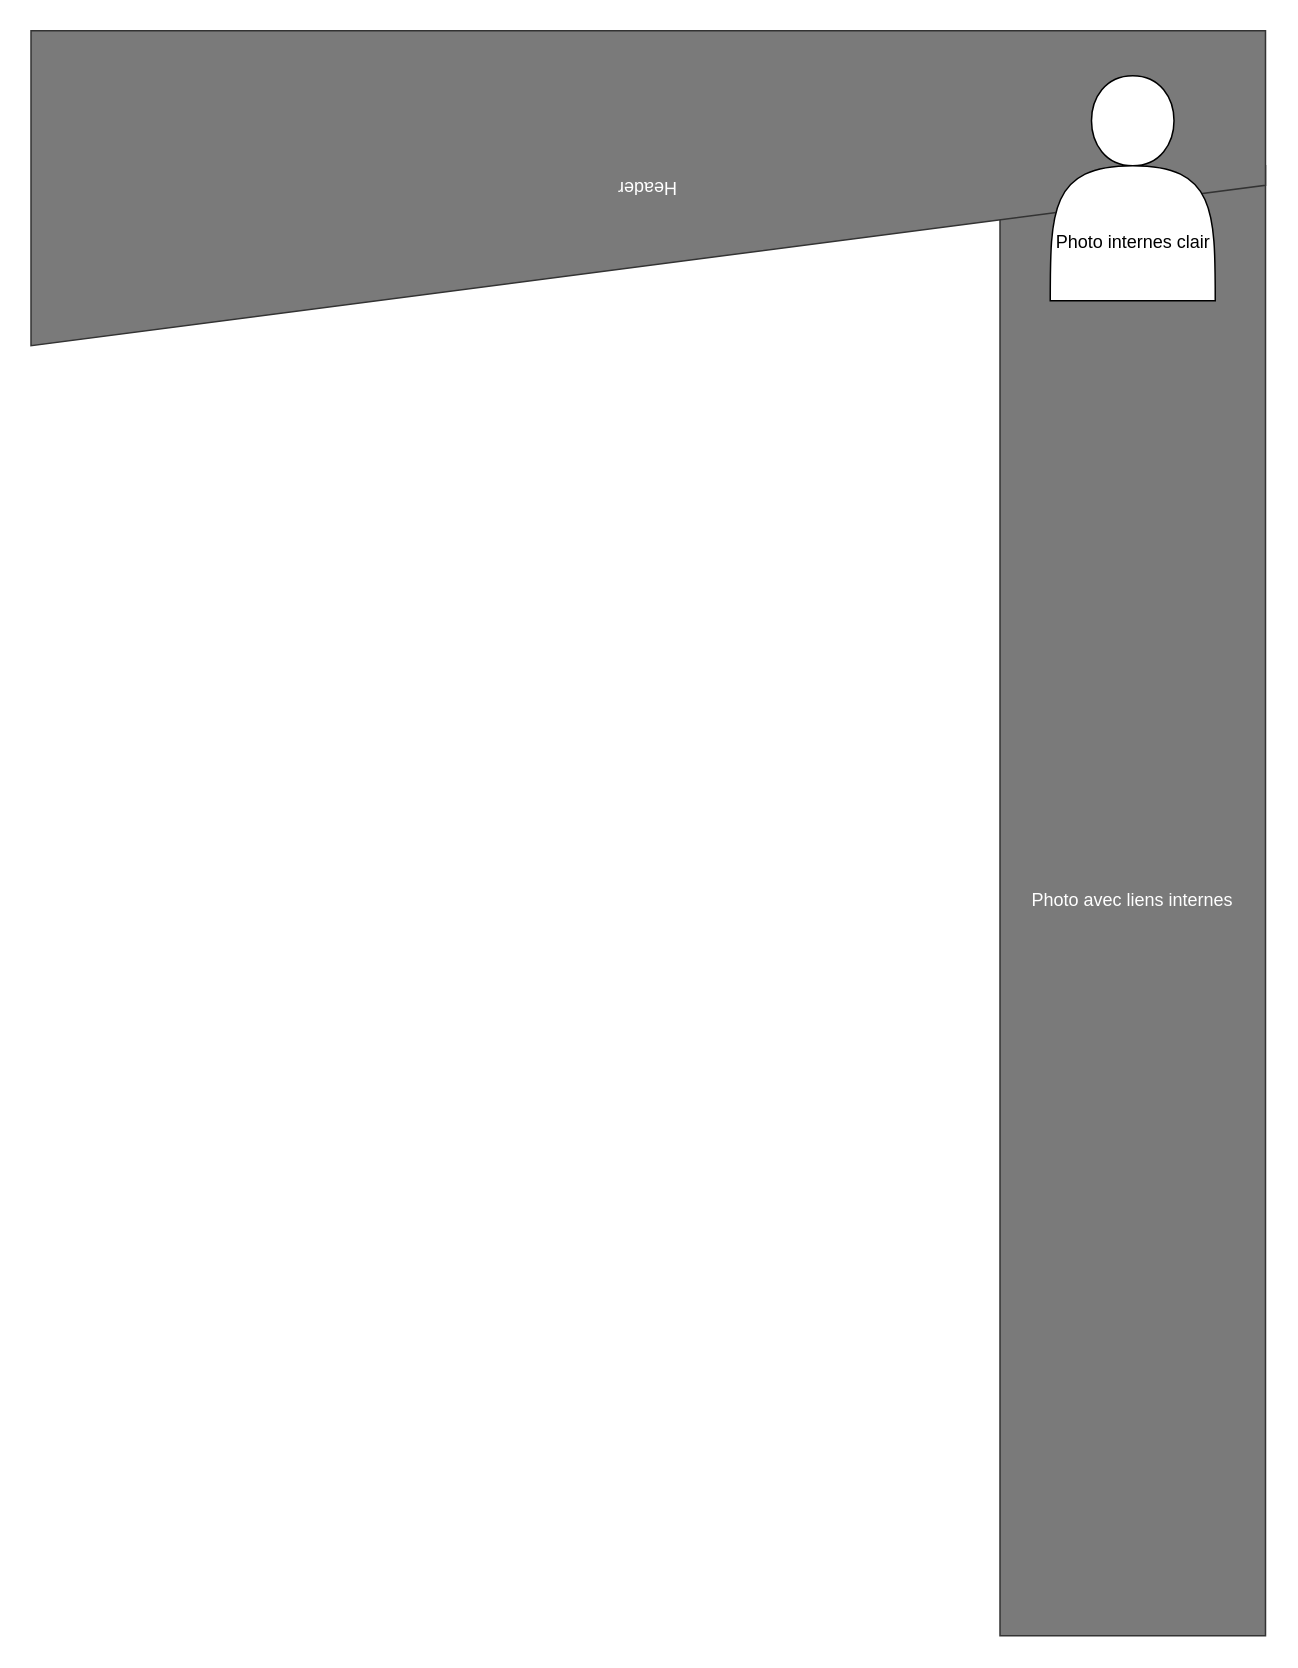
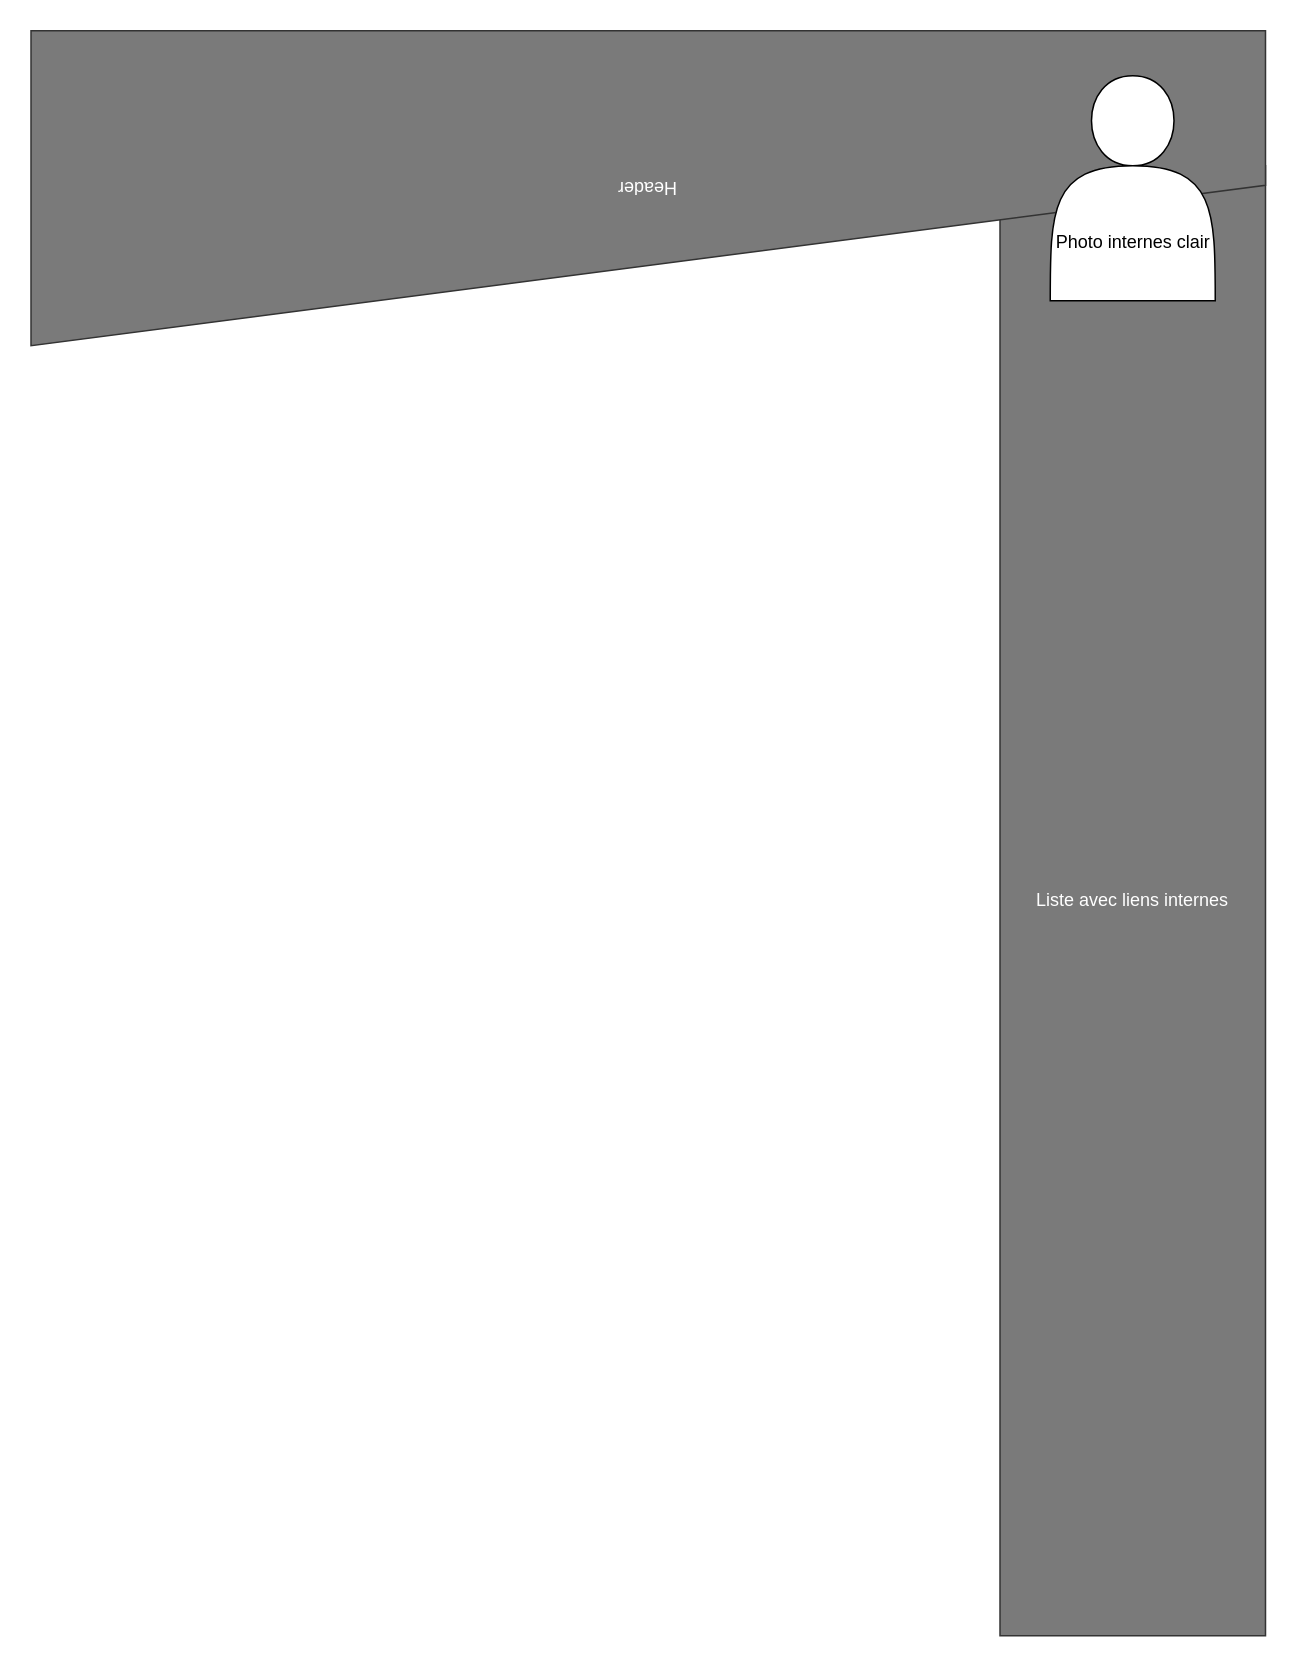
node "Photo avec liens internes": label "Photo avec liens internes" -> "Liste avec liens internes"
